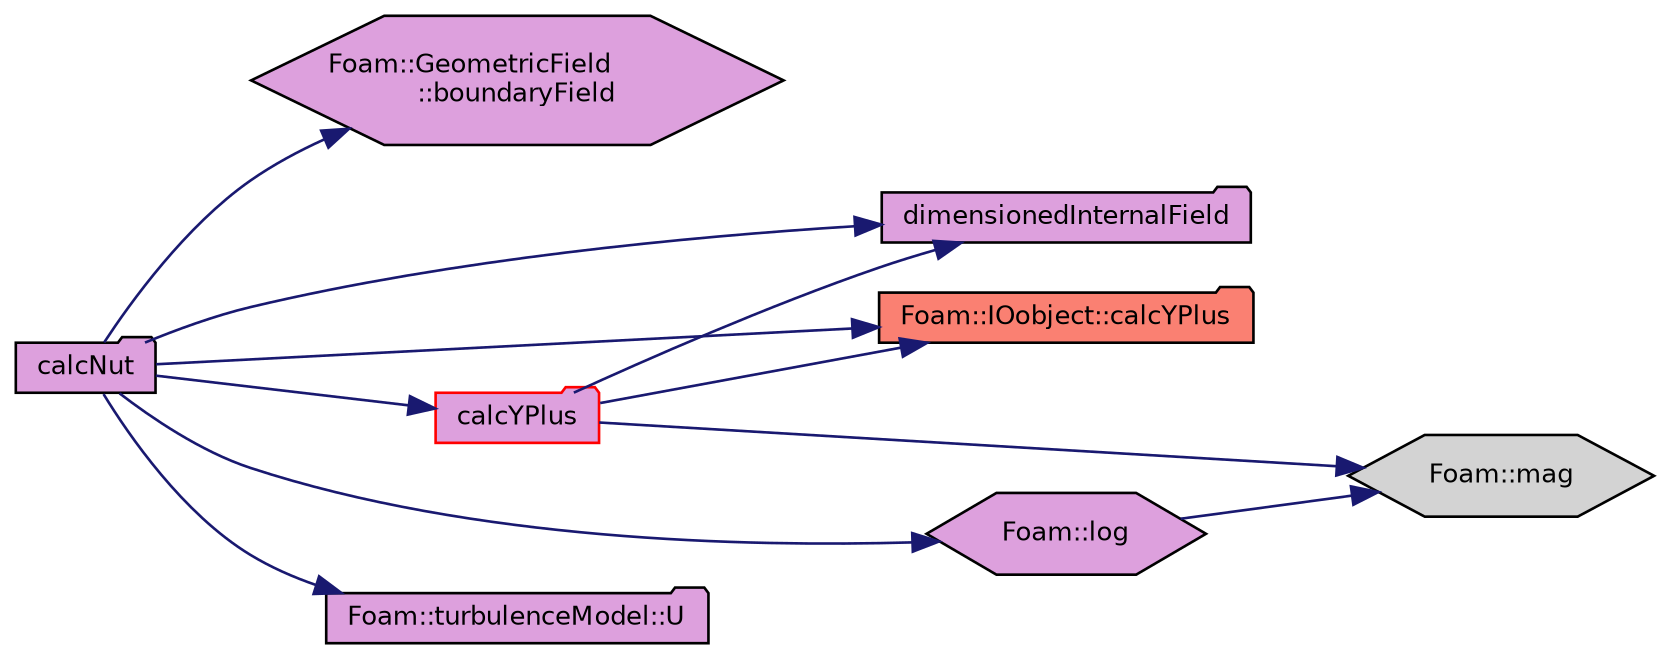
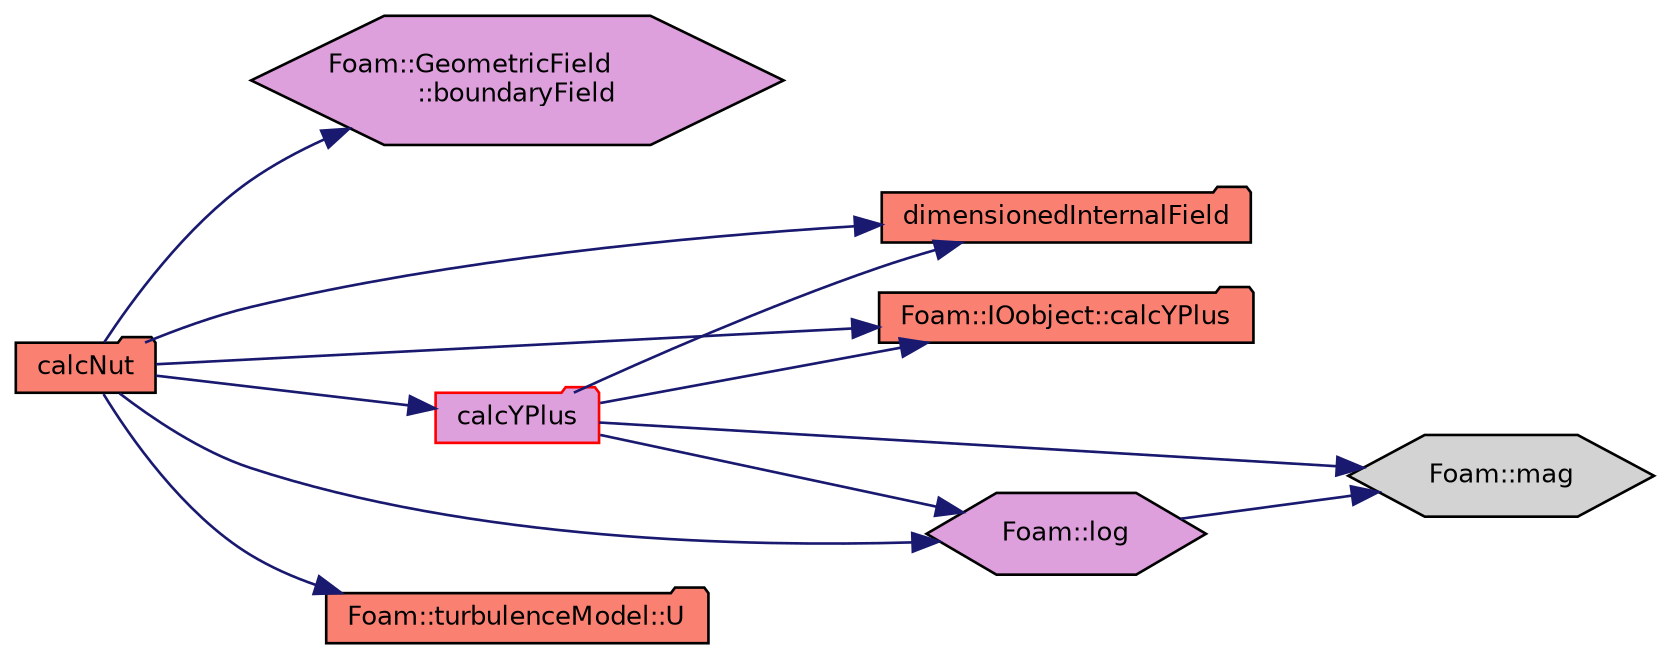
node "dimensionedInternalField": fillcolor plum -> salmon
node "calcNut": fillcolor plum -> salmon
edge "calcYPlus" -> "Foam::log": added
node "Foam::turbulenceModel::U": fillcolor plum -> salmon
